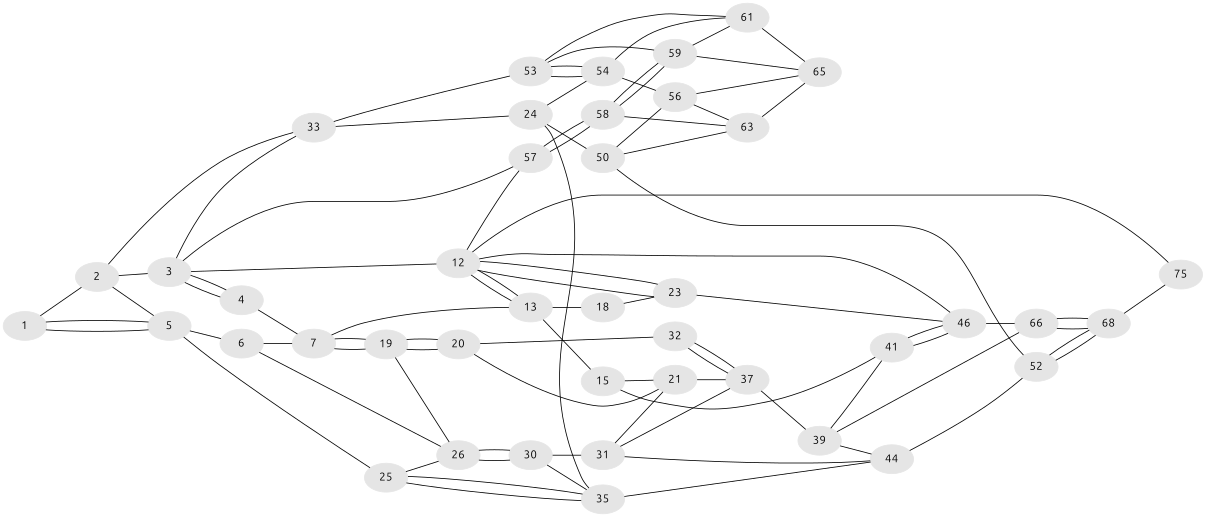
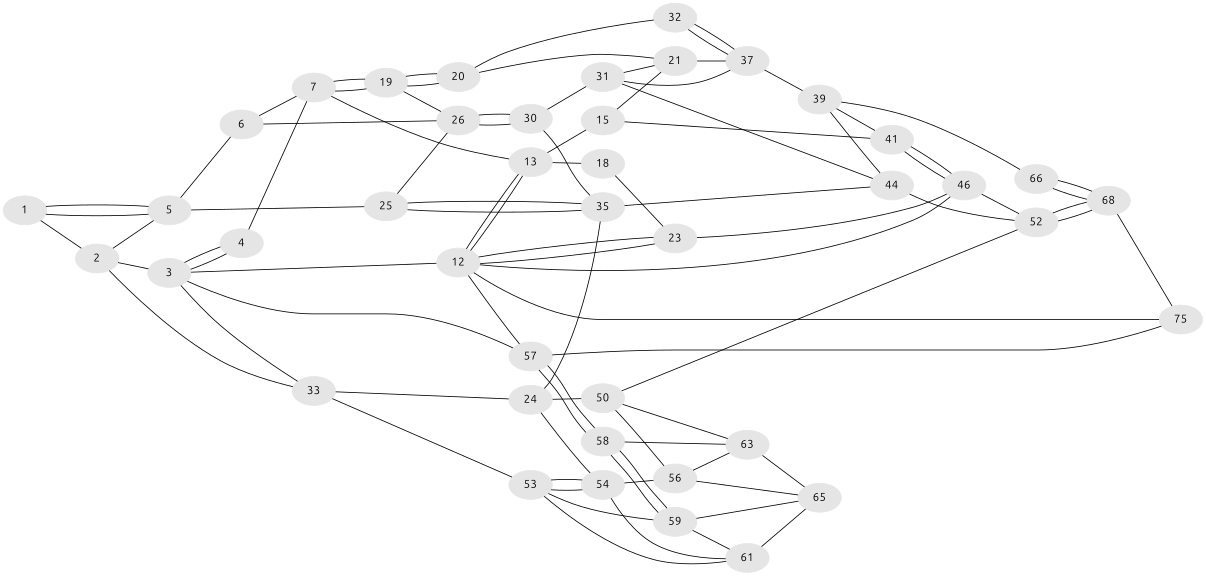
edge "46" -- "66": now "46" -- "52"
edge "75" -- "57": added
